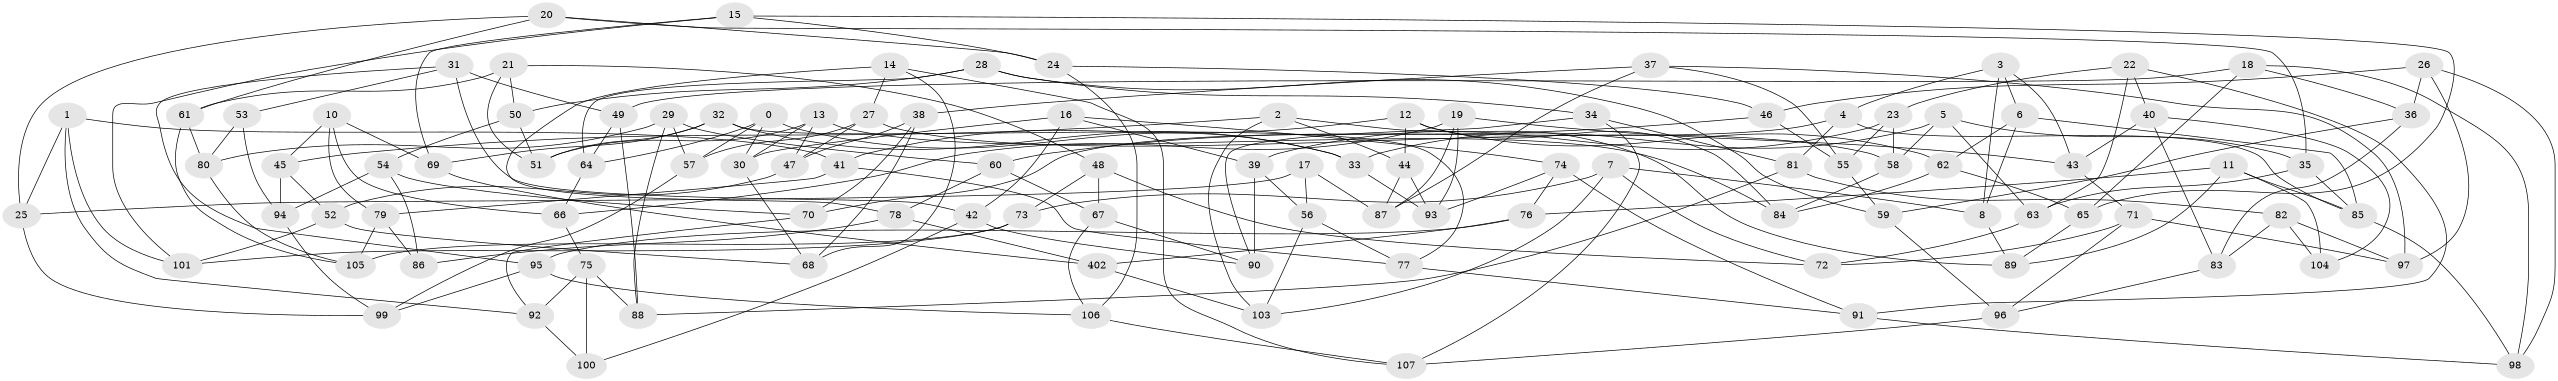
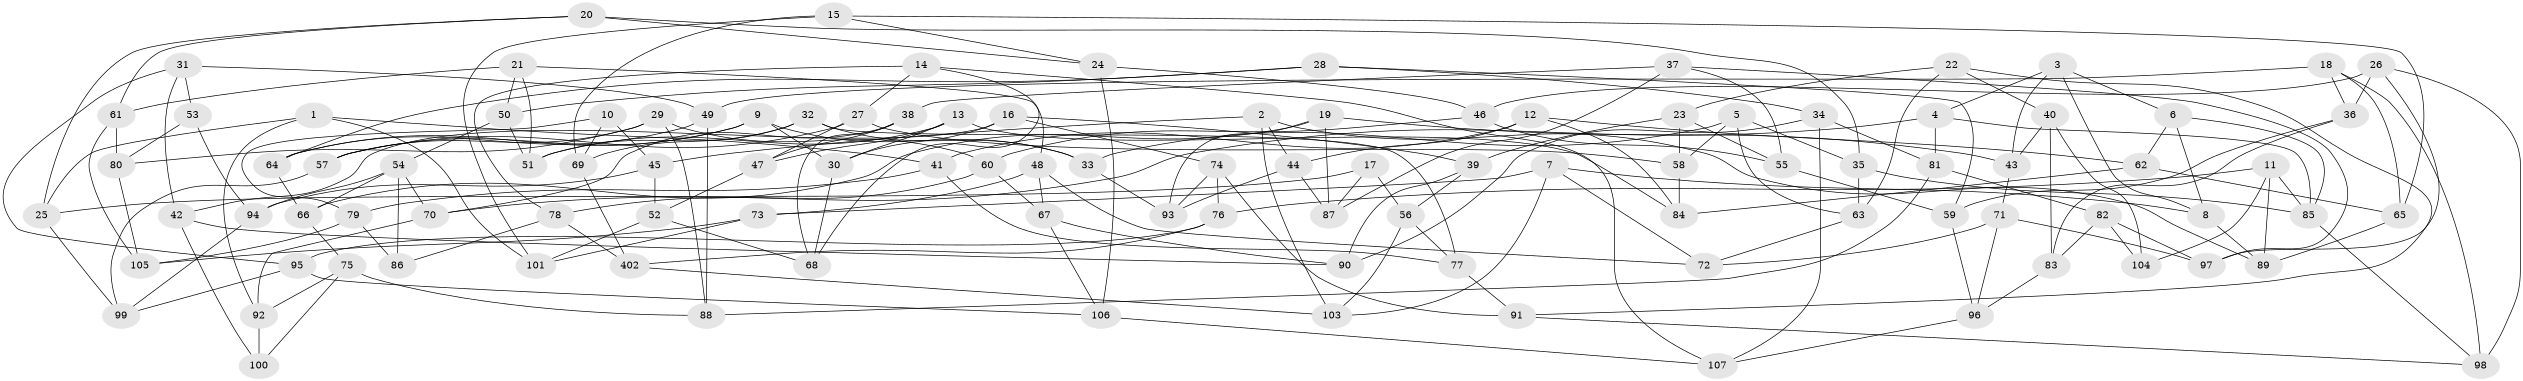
node "0": label "0" -> "9"
edge "10" -- "66": now "54" -- "66"
